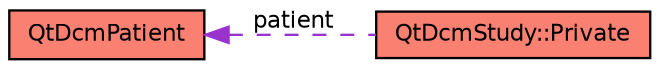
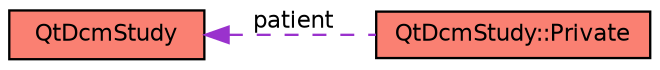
node "QtDcmPatient": label "QtDcmPatient" -> "QtDcmStudy"
